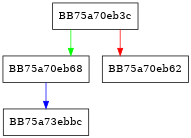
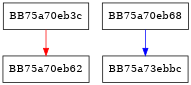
edge "BB75a70eb3c" -> "BB75a70eb68": removed
